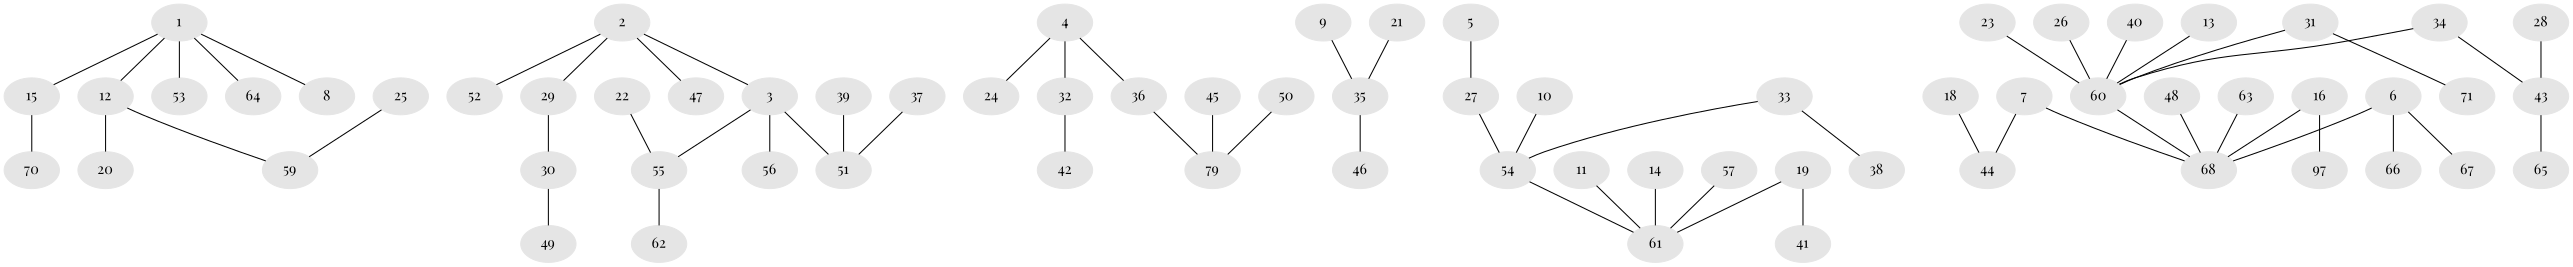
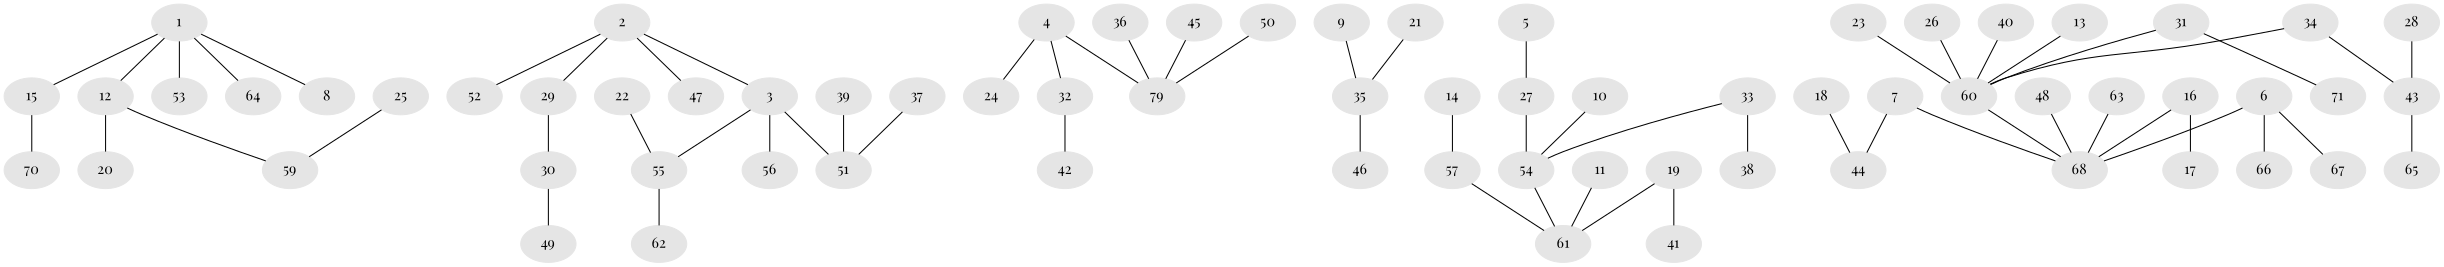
edge "4" -- "36": now "4" -- "79"
node "97": label "97" -> "17"
edge "14" -- "61": now "14" -- "57"
